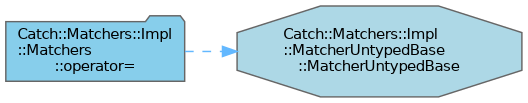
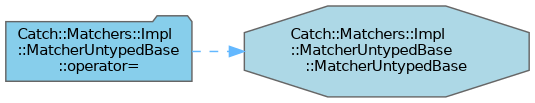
node "Catch::Matchers::Impl ::Matchers ::operator=": label "Catch::Matchers::Impl ::Matchers ::operator=" -> "Catch::Matchers::Impl ::MatcherUntypedBase ::operator="
